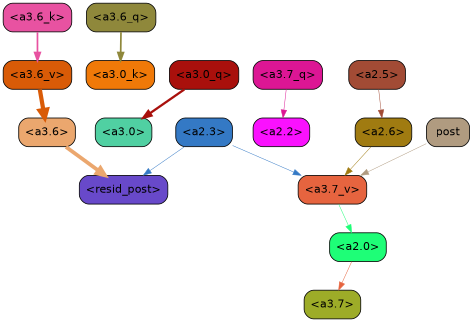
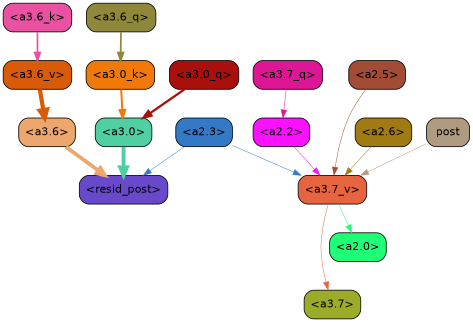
edge "<a3.0_k>" -> "<a3.0>": added
edge "<a2.5>" -> "<a2.6>": now "<a2.5>" -> "<a3.7_v>"
edge "<a3.0>" -> "<resid_post>": added
edge "<a2.2>" -> "<a3.7_v>": added
edge "<a2.0>" -> "<a3.7>": now "<a3.7_v>" -> "<a3.7>"
